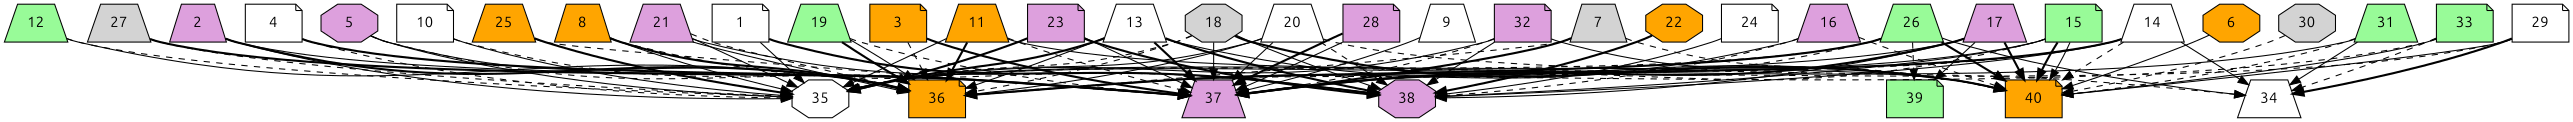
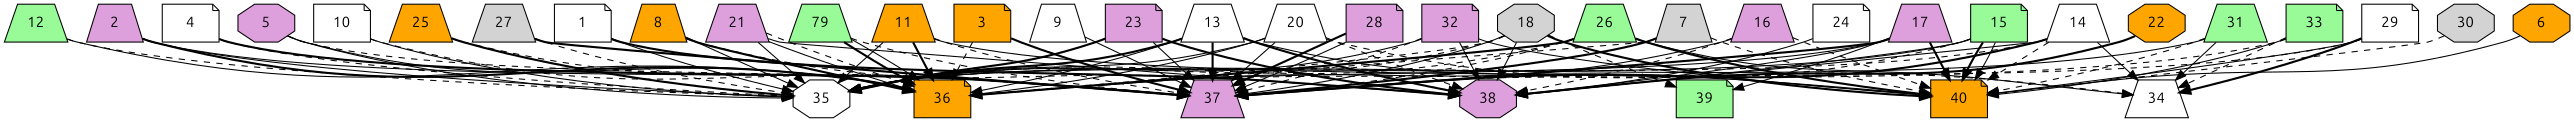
node "19": label "19" -> "79"
edge "26" -> "39": now "18" -> "39"
